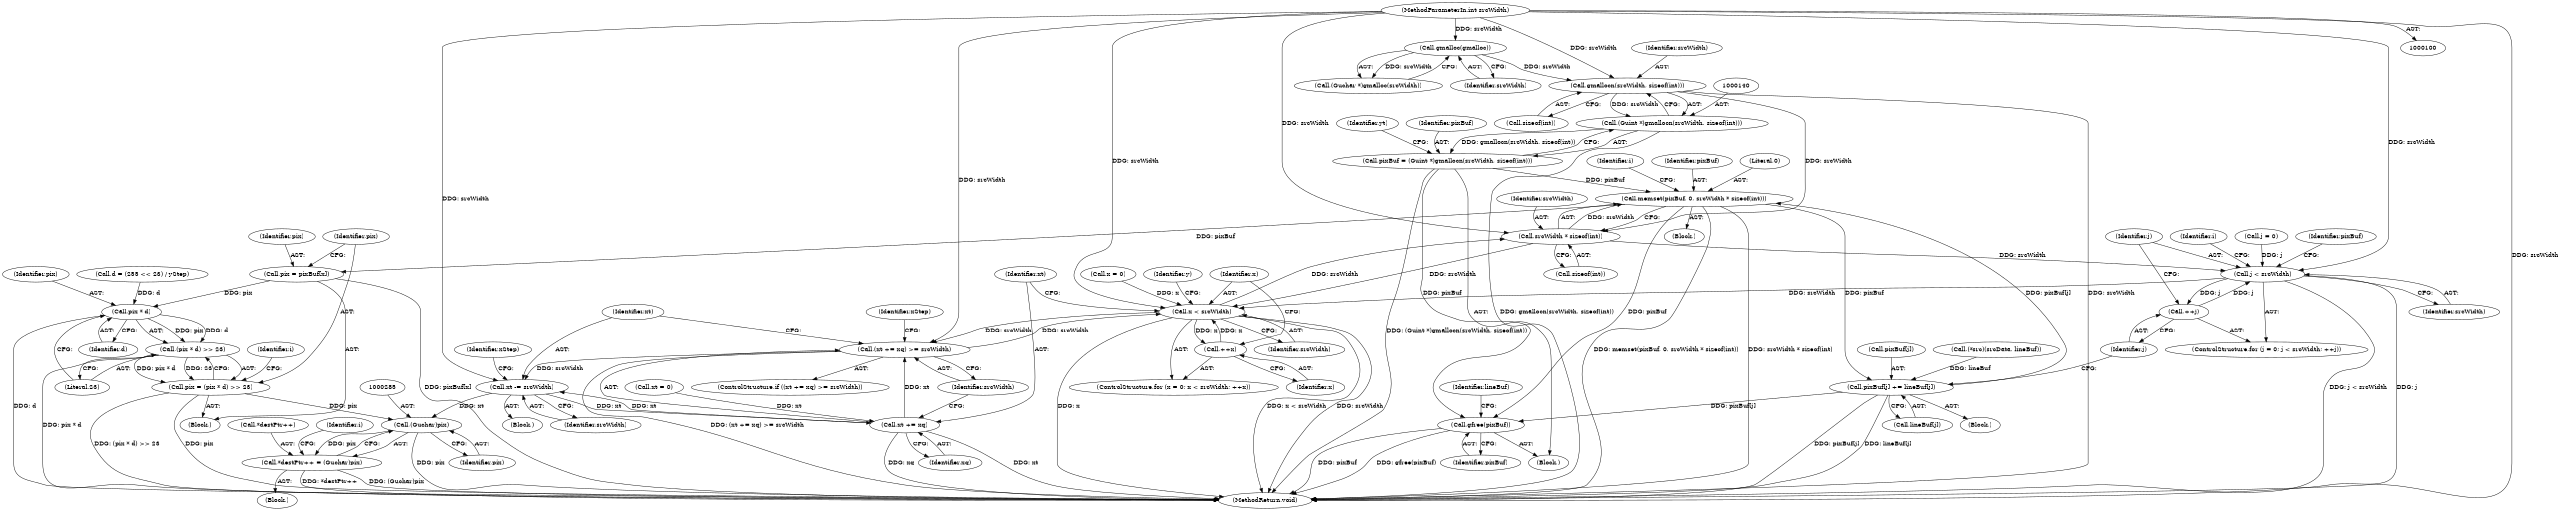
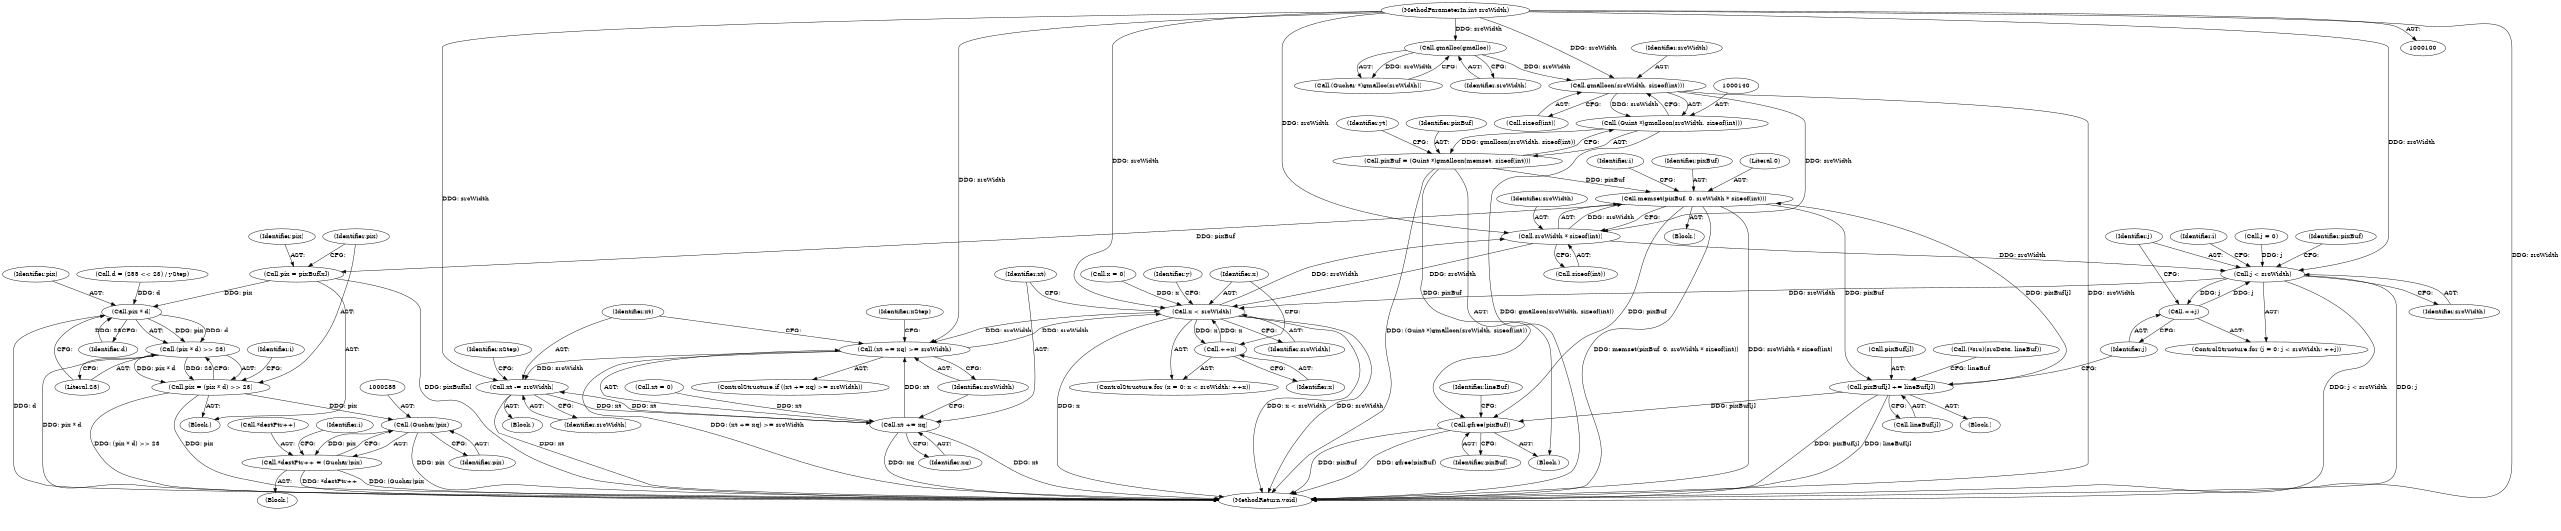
node "(Call,pixBuf = (Guint *)gmallocn(srcWidth, sizeof(int)))": label "(Call,pixBuf = (Guint *)gmallocn(srcWidth, sizeof(int)))" -> "(Call,pixBuf = (Guint *)gmallocn(memset, sizeof(int)))"
edge "(Identifier,d)" -> "(Call,pix * d)": label "AST: " -> "DDG: 23"
edge "(Call,(*src)(srcData, lineBuf))" -> "(Call,pixBuf[j] += lineBuf[j])": label "DDG: lineBuf" -> "CFG: lineBuf"
edge "(Call,xt -= srcWidth)" -> "(Call,(Guchar)pix)": now "(Call,xt -= srcWidth)" -> "(MethodReturn,void)"
